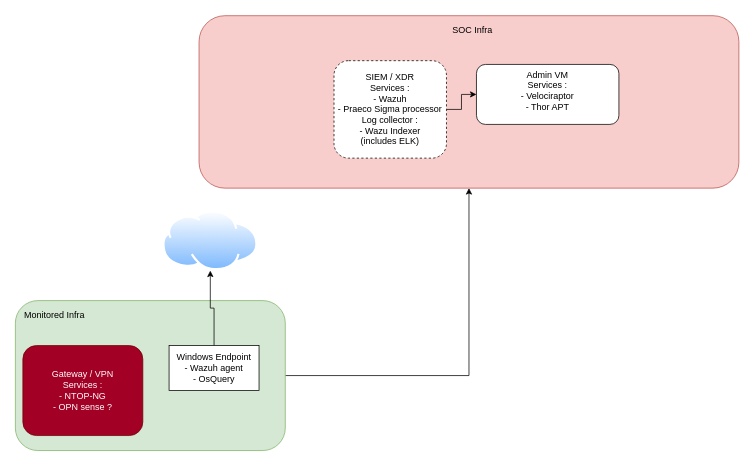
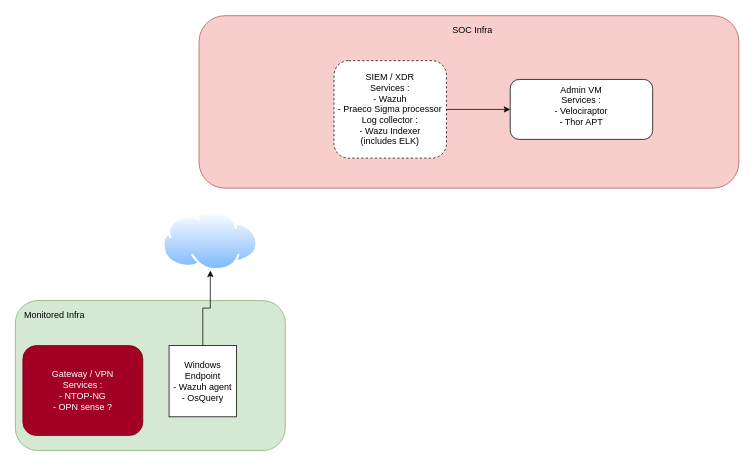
node "Admin VM Services : - Velociraptor - Thor APT": moved (548, 94) -> (582, 109)
node "Windows Endpoint - Wazuh agent - OsQuery": size 90x45 -> 68x71
edge "Monitored Infra" -> "SOC Infra": removed
